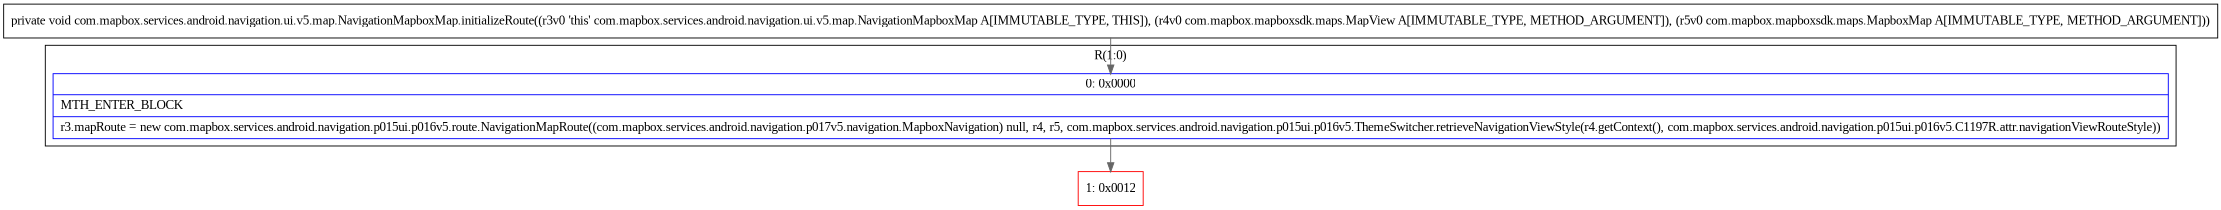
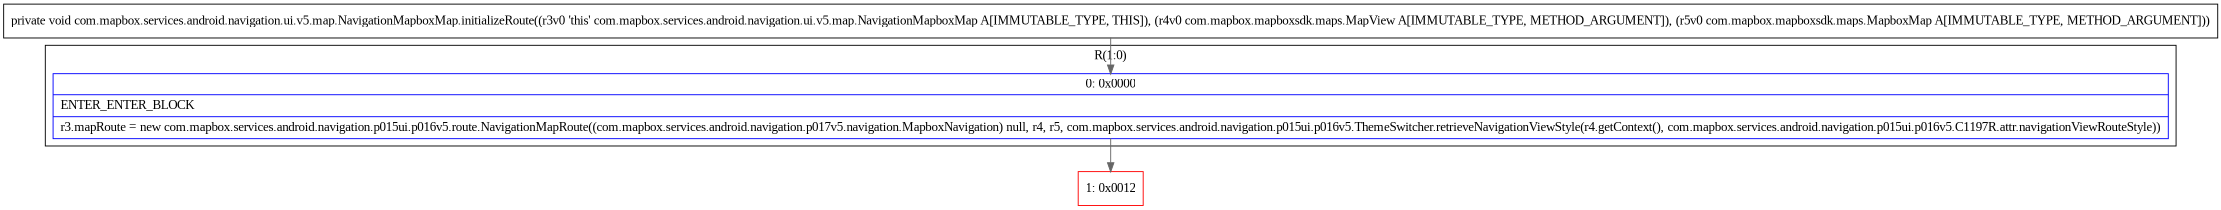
node "0: 0x0000": text "MTH_ENTER_BLOCK" -> "ENTER_ENTER_BLOCK"
